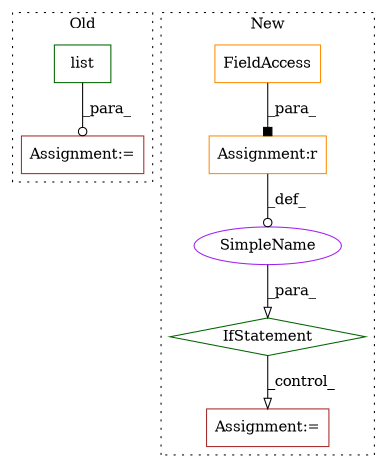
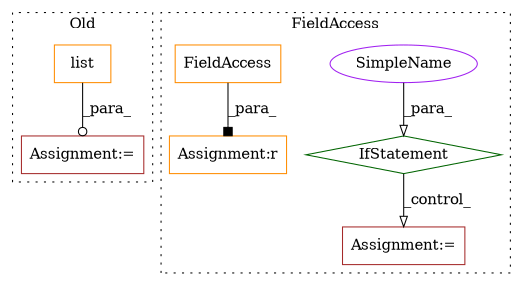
cluster "New": label "New" -> "FieldAccess"
node "list": color darkgreen -> darkorange
edge "Assignment:r" -> "SimpleName": removed, label "_def_"
